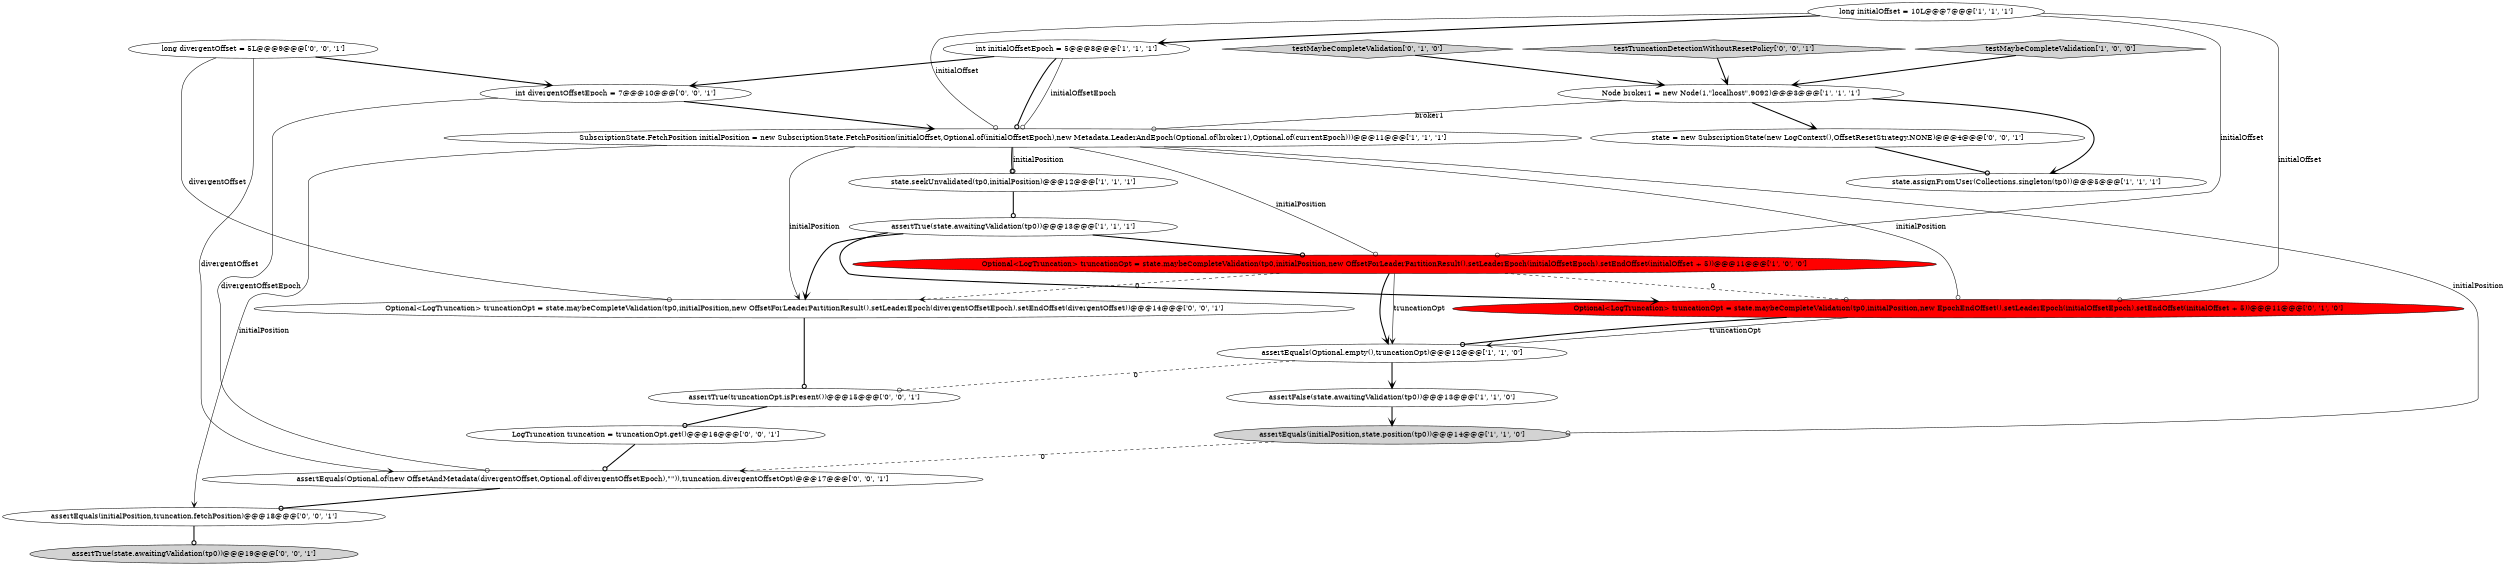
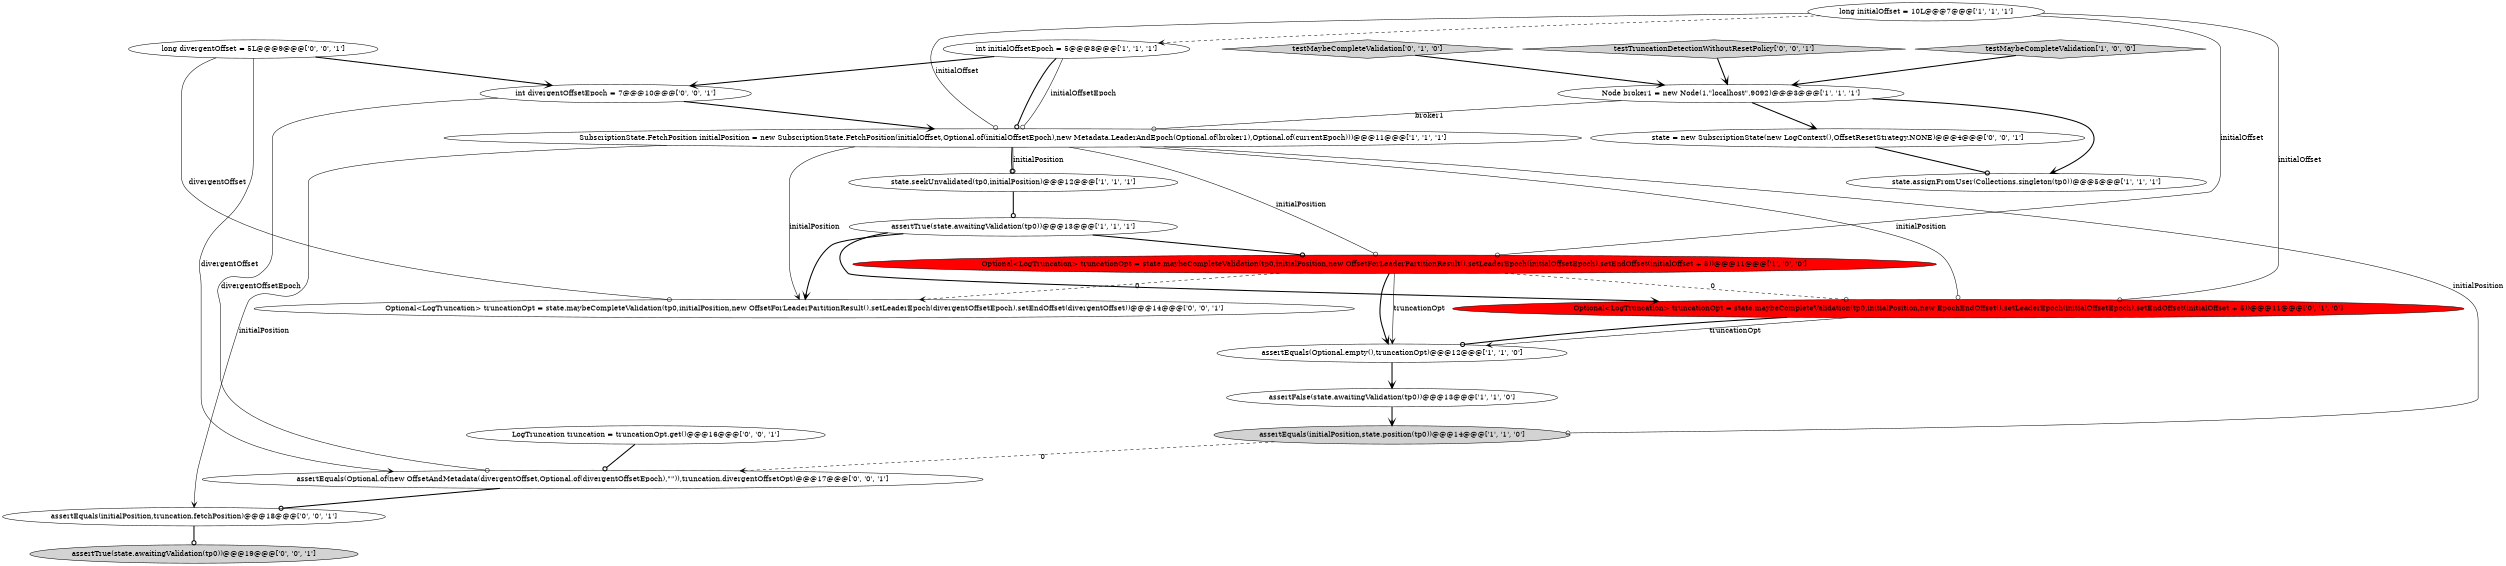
edge "long initialOffset = 10L@@@7@@@['1', '1', '1']" -> "int initialOffsetEpoch = 5@@@8@@@['1', '1', '1']": style bold -> dashed
node "assertTrue(truncationOpt.isPresent())@@@15@@@['0', '0', '1']": removed
